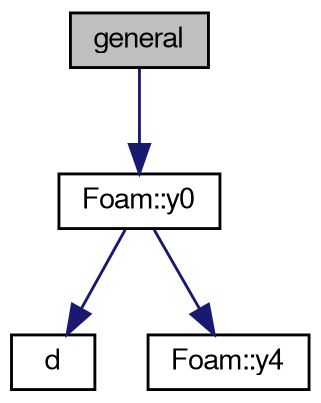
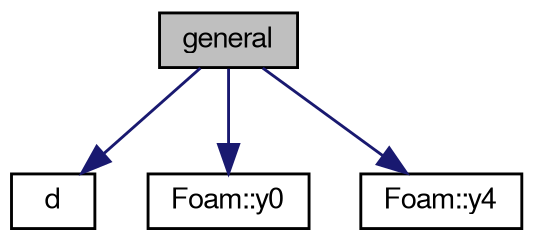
edge "Foam::y0" -> "d": now "general" -> "d"
edge "Foam::y0" -> "Foam::y4": now "general" -> "Foam::y4"
